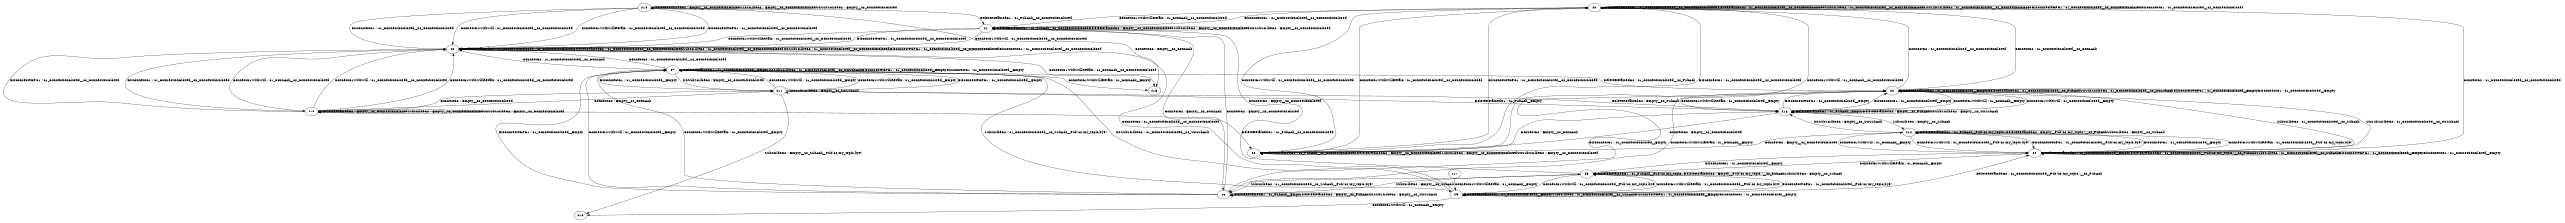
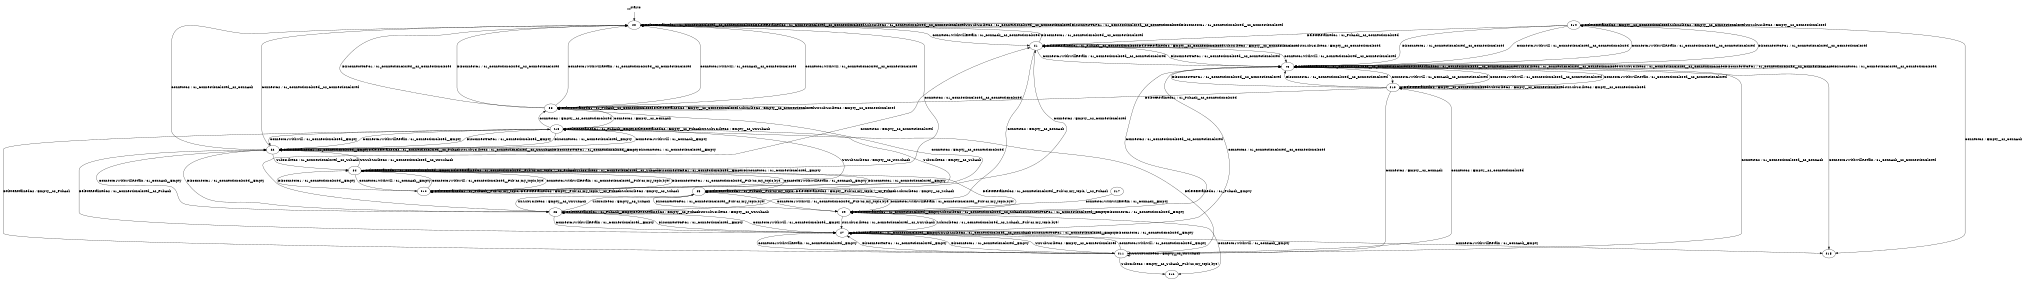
node "__start0": added
edge "s6" -> "s7": now "s6" -> "s11"
edge "s5" -> "s3": label "SubscribeC2 / c1_ConnectionClosed__c2_SubAck__Pub(c2,my_topic,bye)" -> "UnSubScribeC2 / Empty__c2_UnSubAck"
